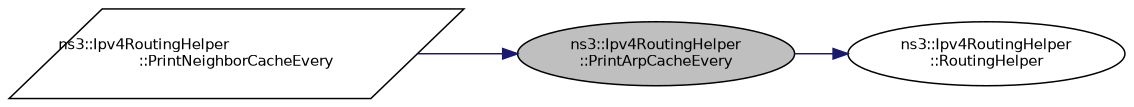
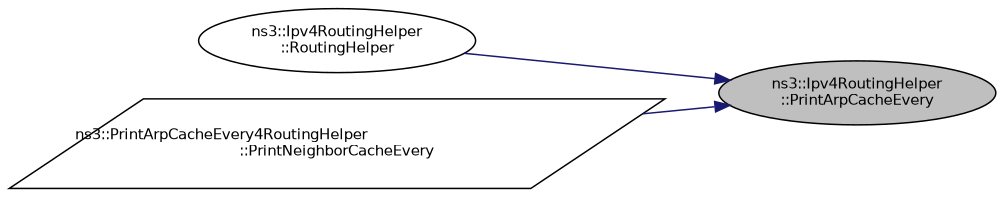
node "ns3::Ipv4RoutingHelper ::PrintNeighborCacheEvery": label "ns3::Ipv4RoutingHelper ::PrintNeighborCacheEvery" -> "ns3::PrintArpCacheEvery4RoutingHelper ::PrintNeighborCacheEvery"
edge "ns3::Ipv4RoutingHelper ::PrintArpCacheEvery" -> "ns3::Ipv4RoutingHelper ::RoutingHelper": reversed
